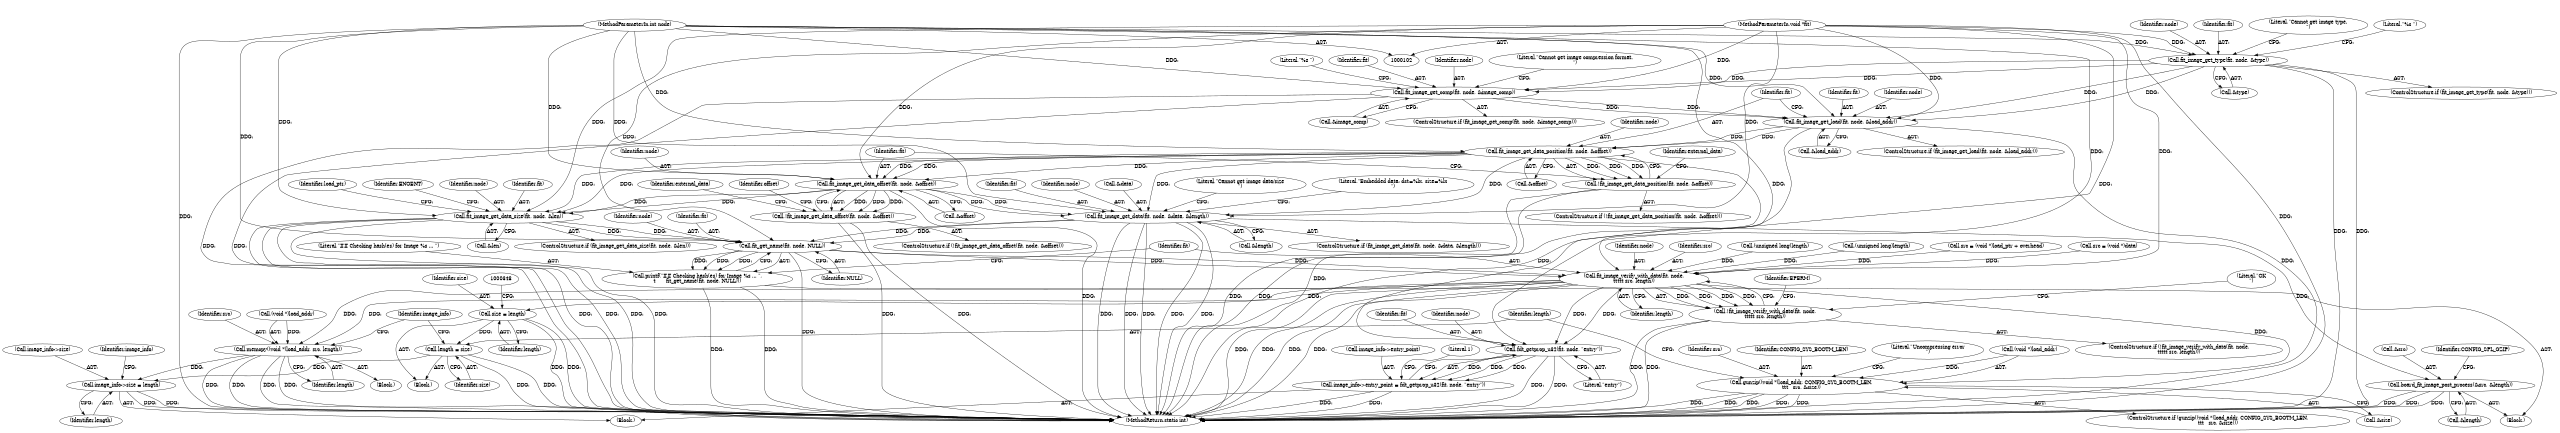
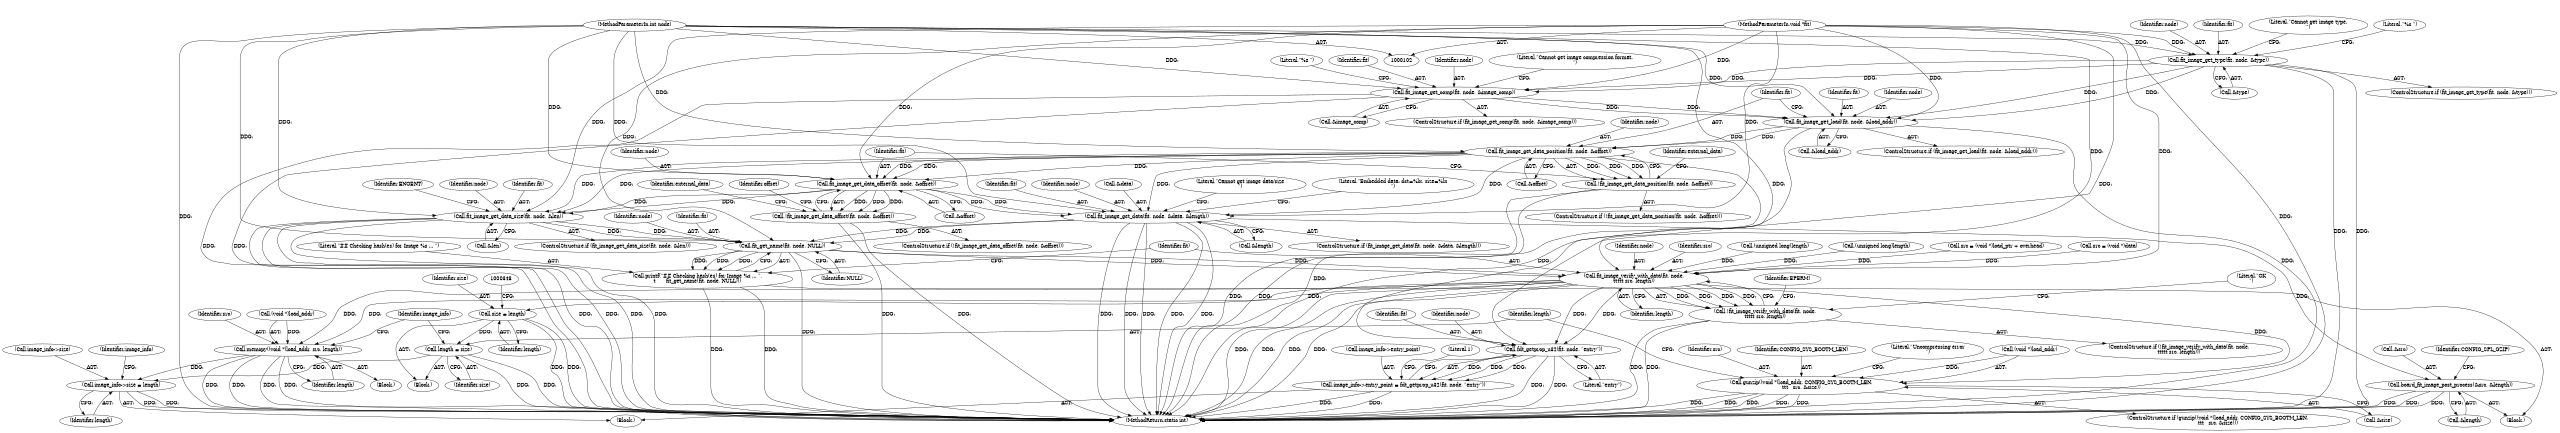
node "(Identifier,load_ptr)": removed
edge "(Call,fit_image_get_data_offset(fit, node, &offset))" -> "(MethodReturn,static int)": removed, label "DDG:"
